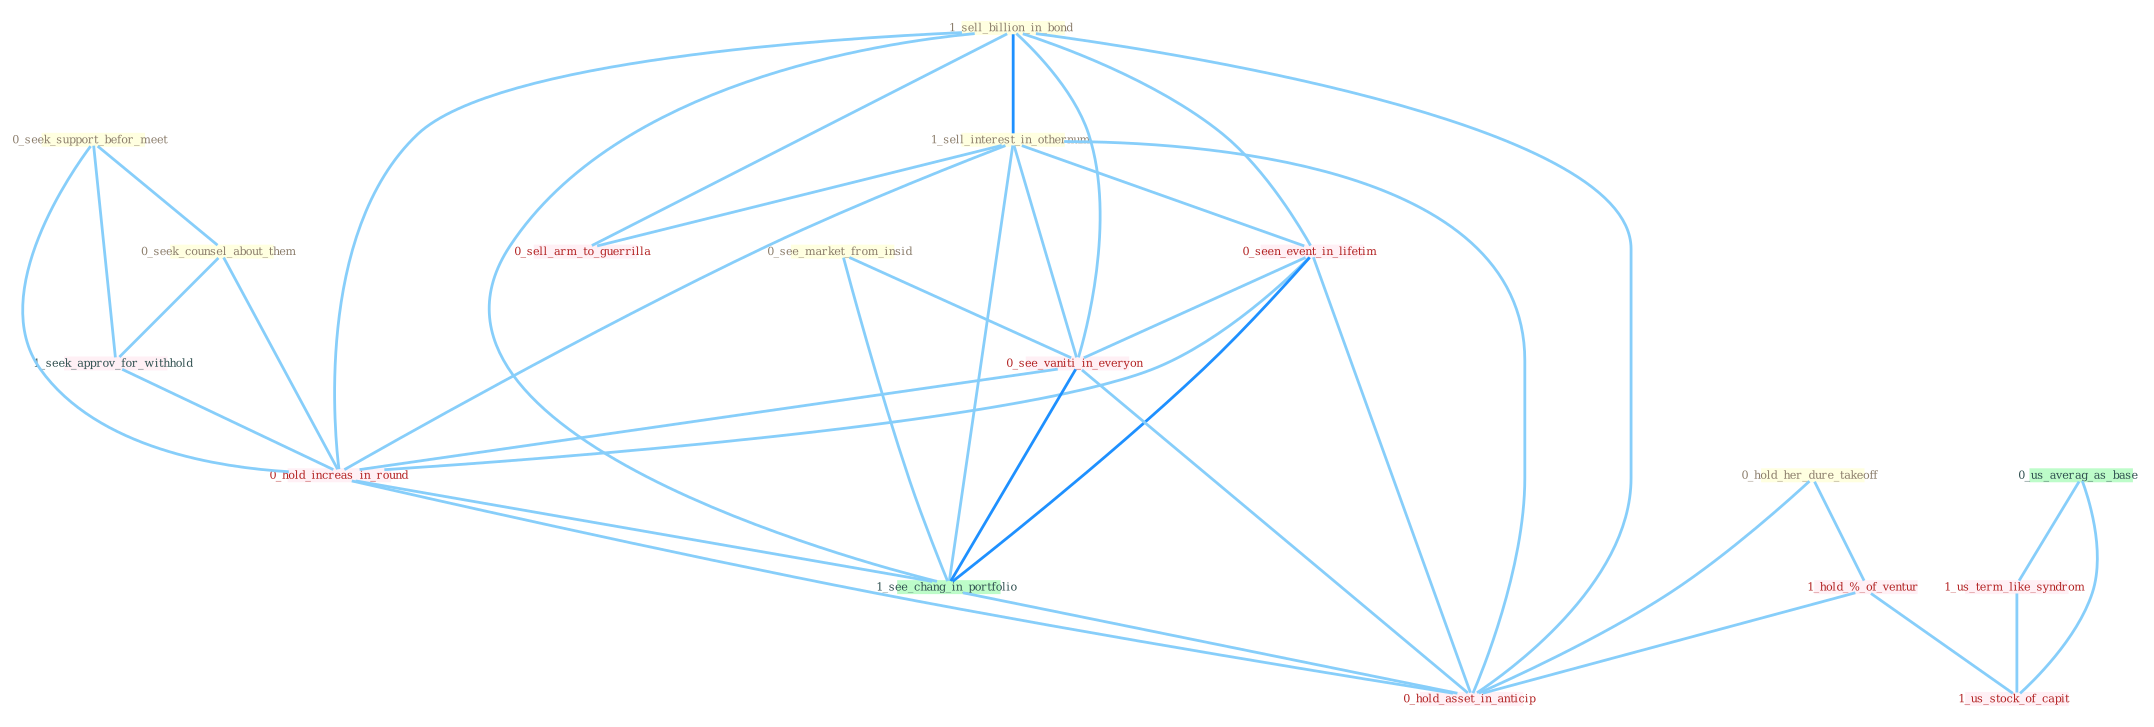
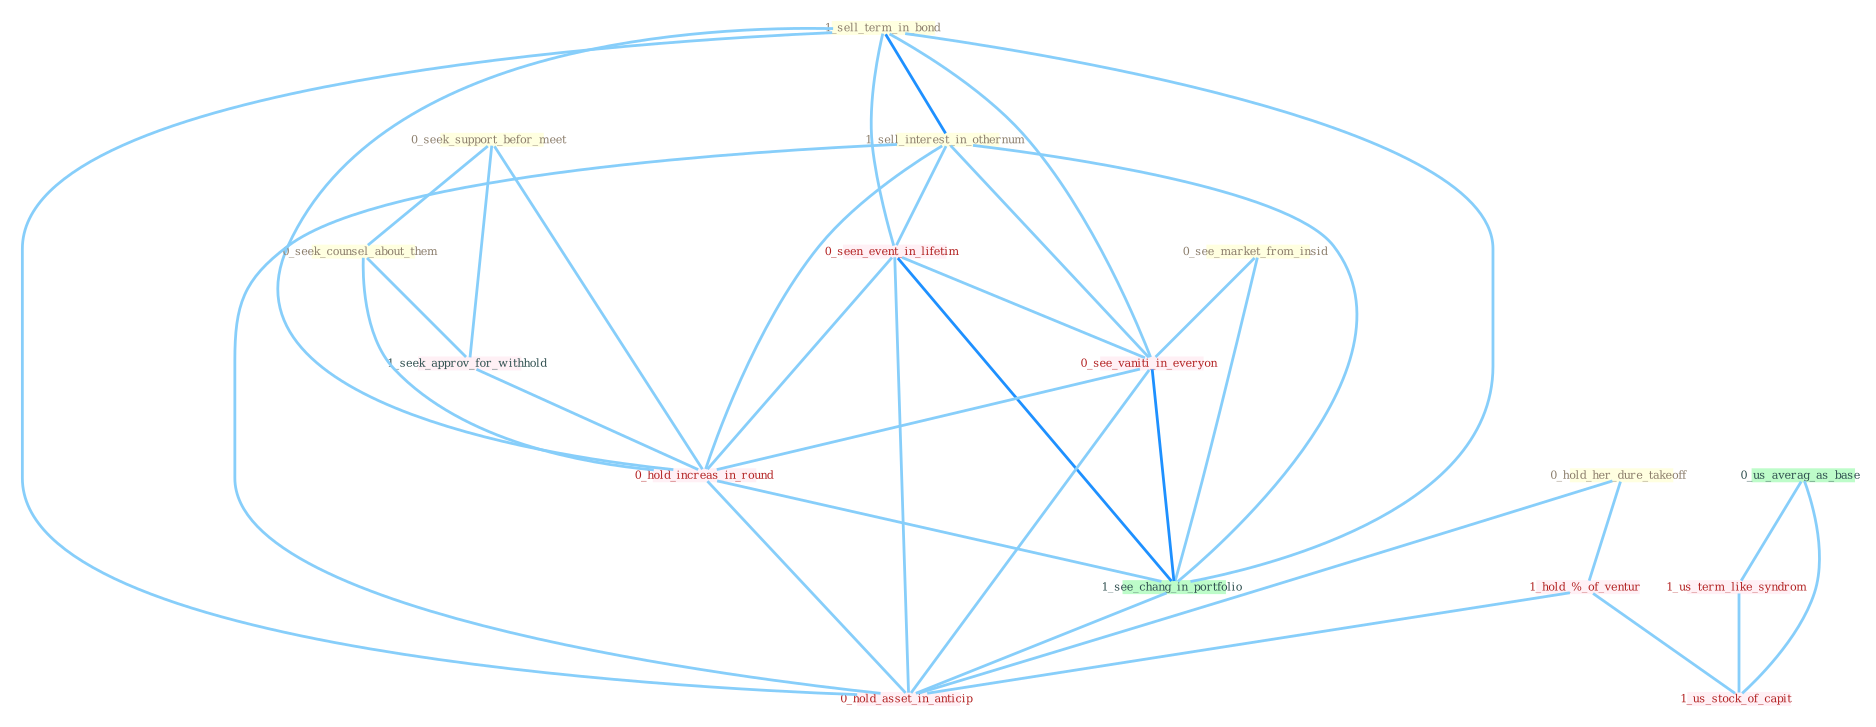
node "1_sell_billion_in_bond": label "1_sell_billion_in_bond" -> "1_sell_term_in_bond"
node "0_sell_arm_to_guerrilla": removed
